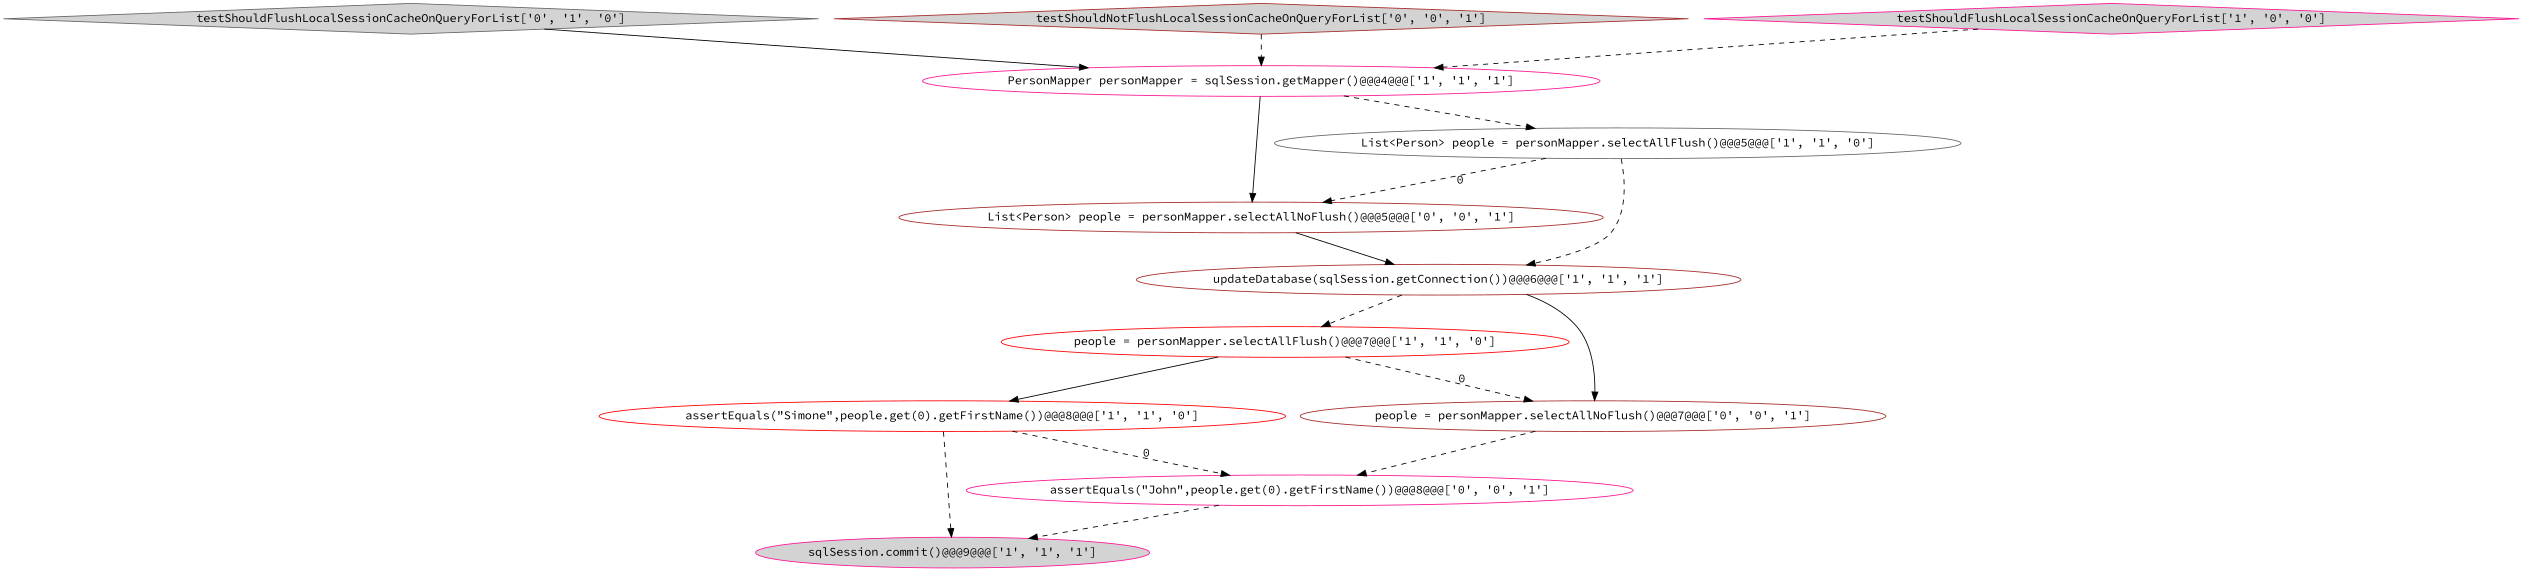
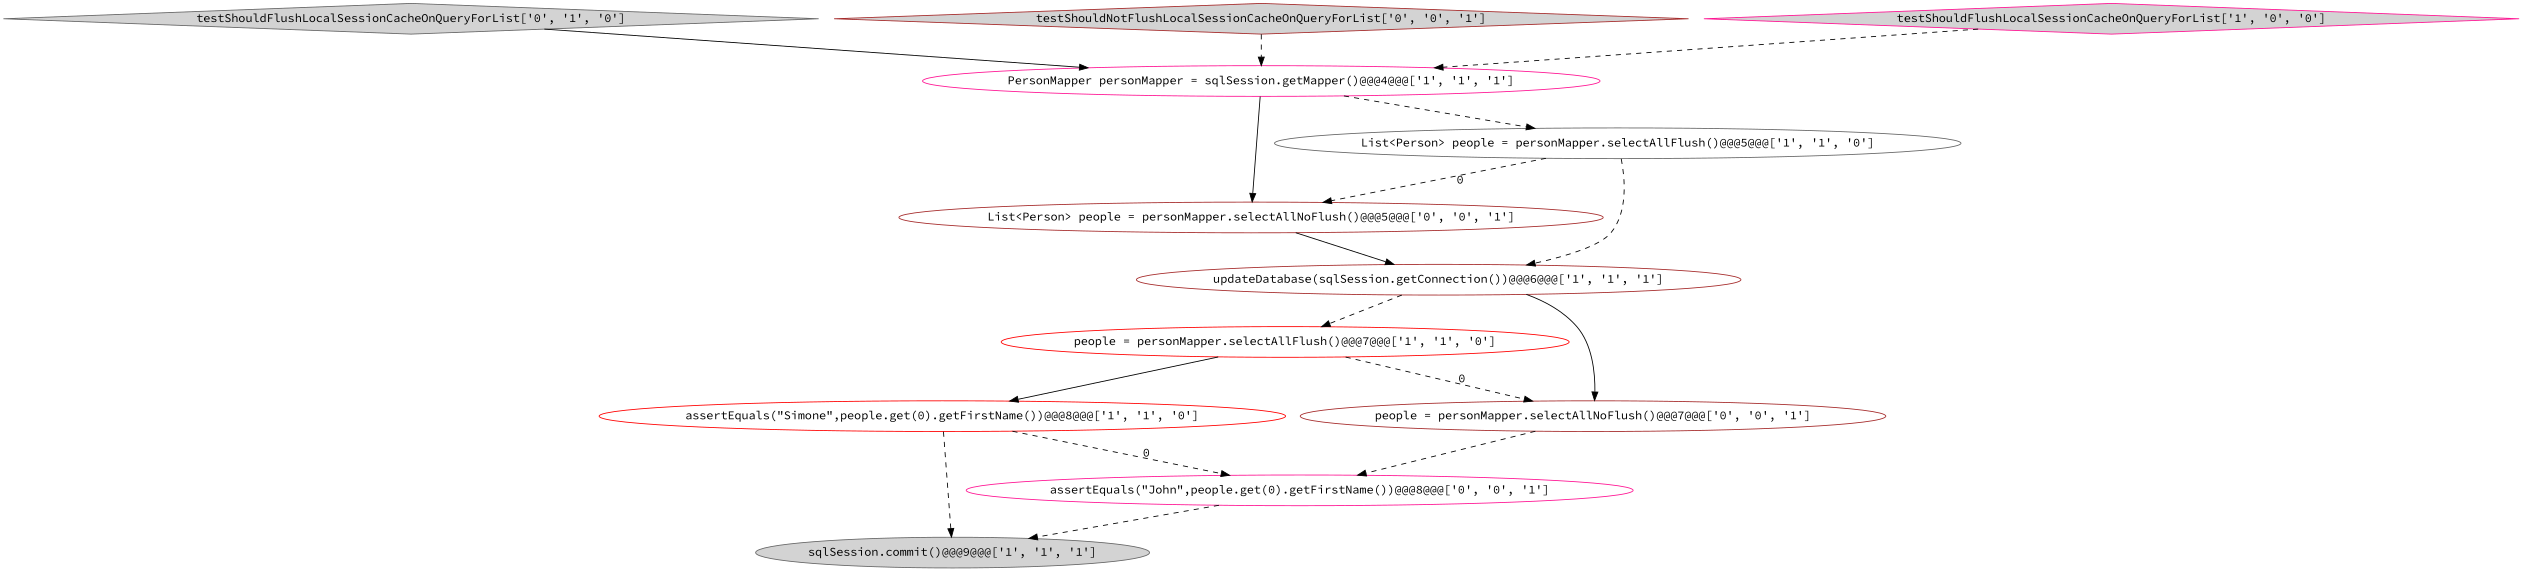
node "sqlSession.commit()@@@9@@@['1', '1', '1']": color deeppink -> gray40
